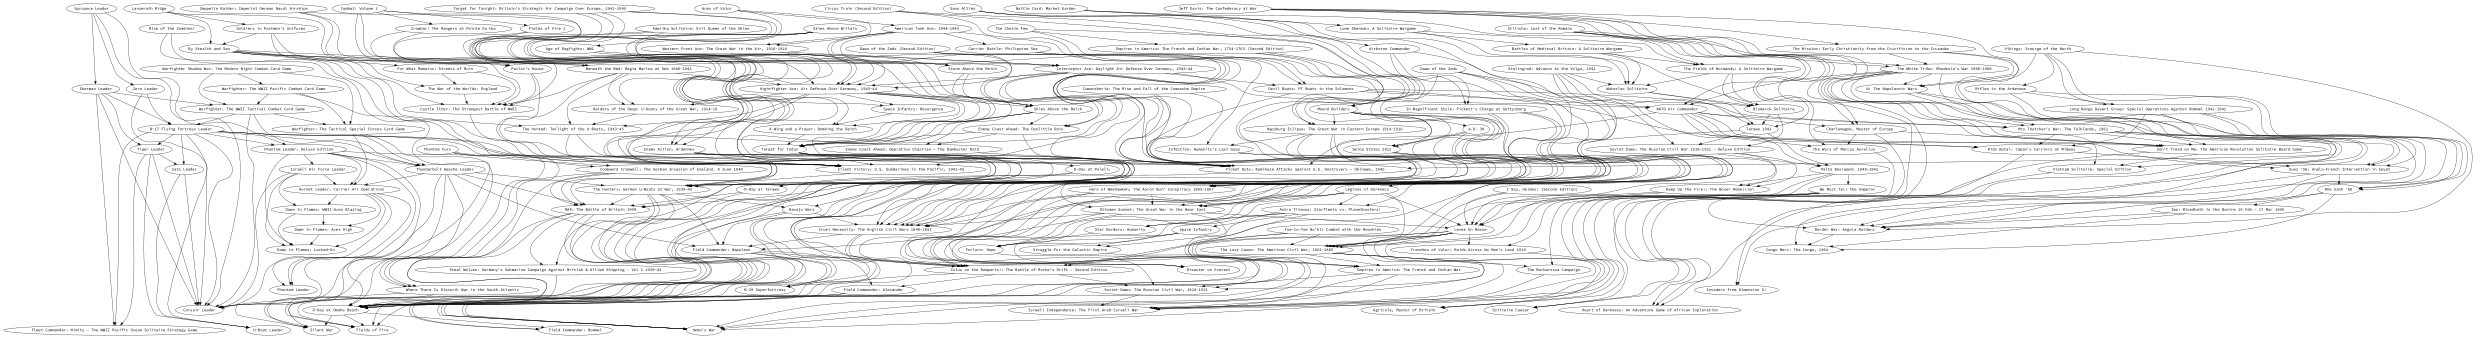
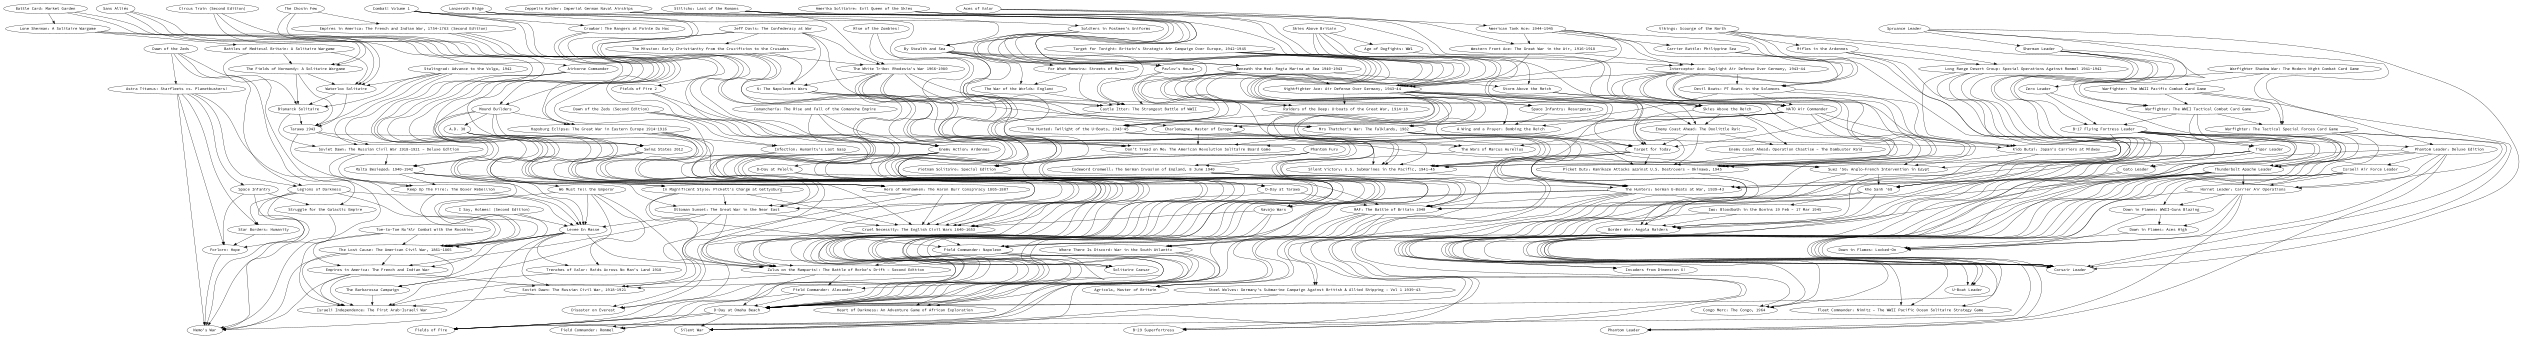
edge "Age of Dogfights: WW1" -> "Storm Above the Reich": now "Beneath the Med: Regia Marina at Sea 1940-1943" -> "Storm Above the Reich"
edge "Legions of Darkness" -> "Astra Titanus: Starfleets vs. Planetbusters!": reversed
